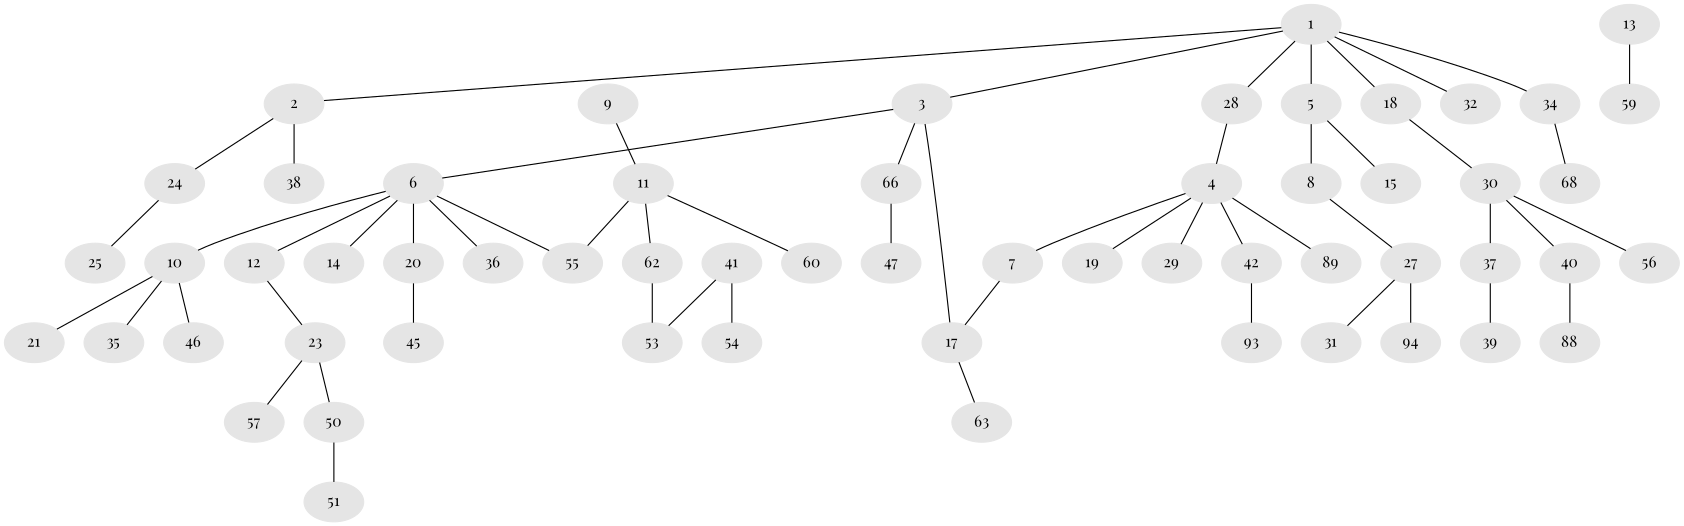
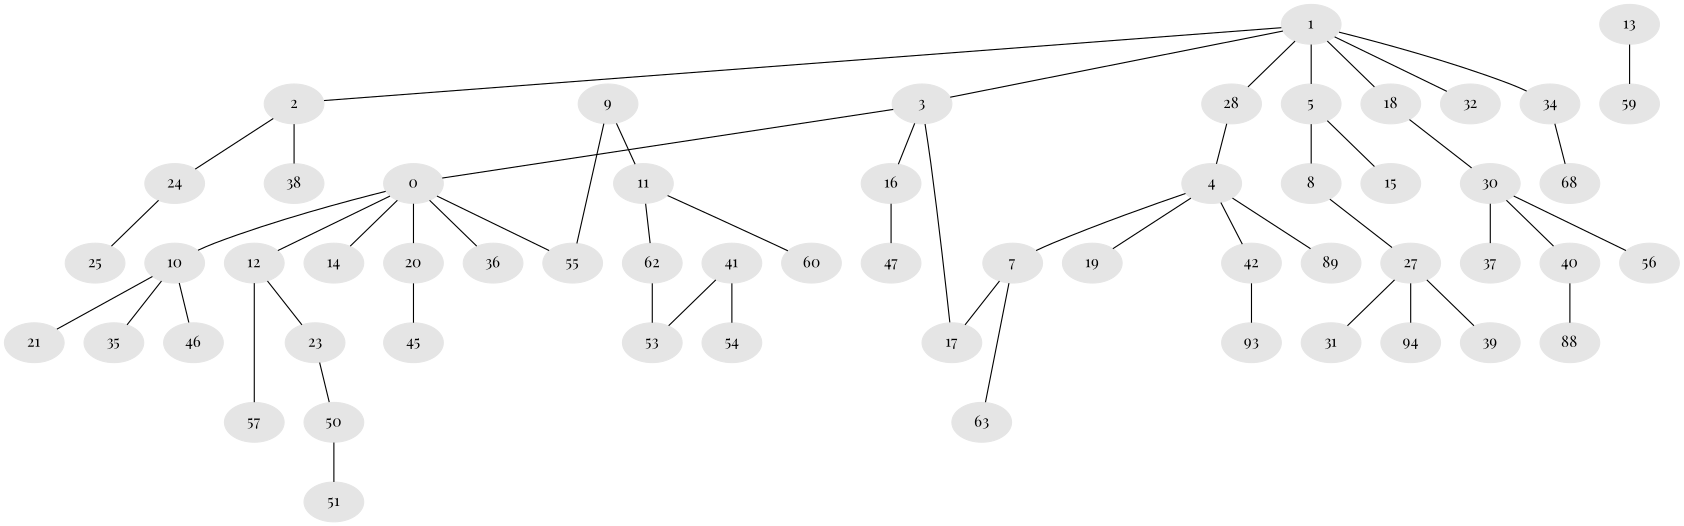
node "6": label "6" -> "0"
node "66": label "66" -> "16"
edge "11" -- "55": now "9" -- "55"
node "29": removed
edge "37" -- "39": now "27" -- "39"
edge "17" -- "63": now "7" -- "63"
edge "23" -- "57": now "12" -- "57"
